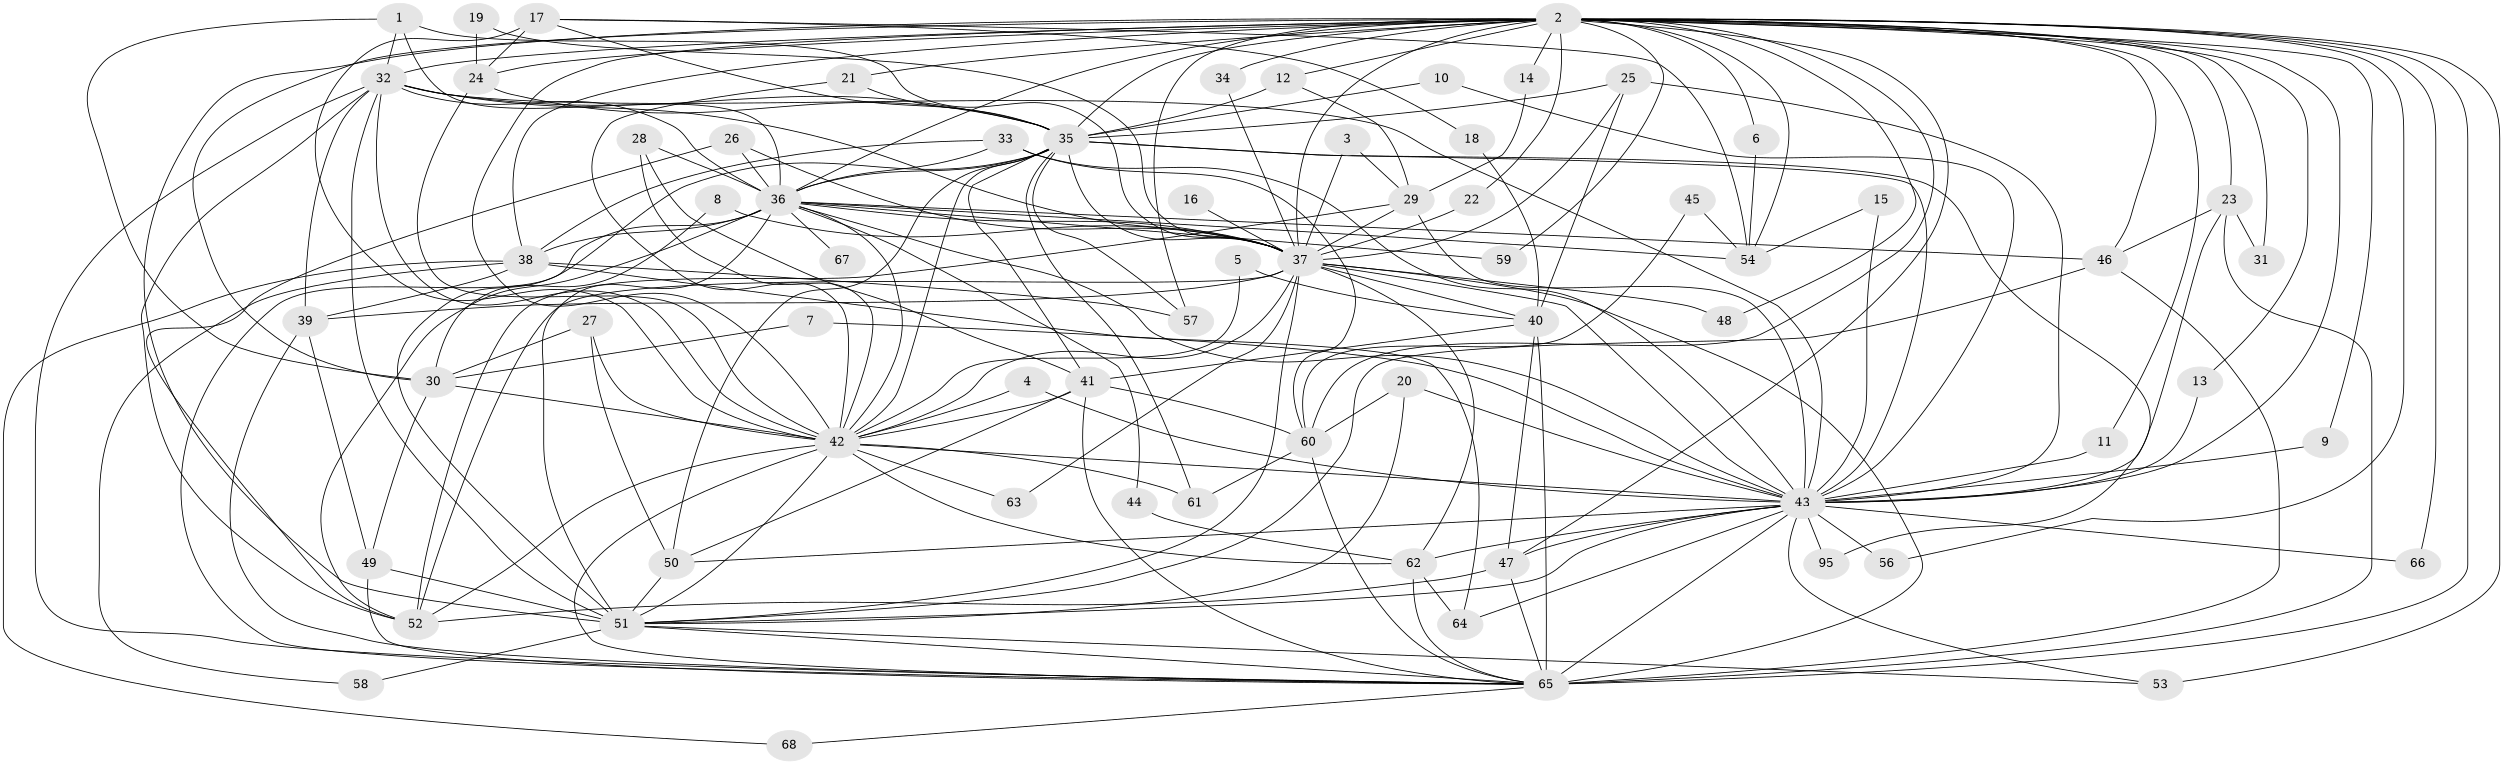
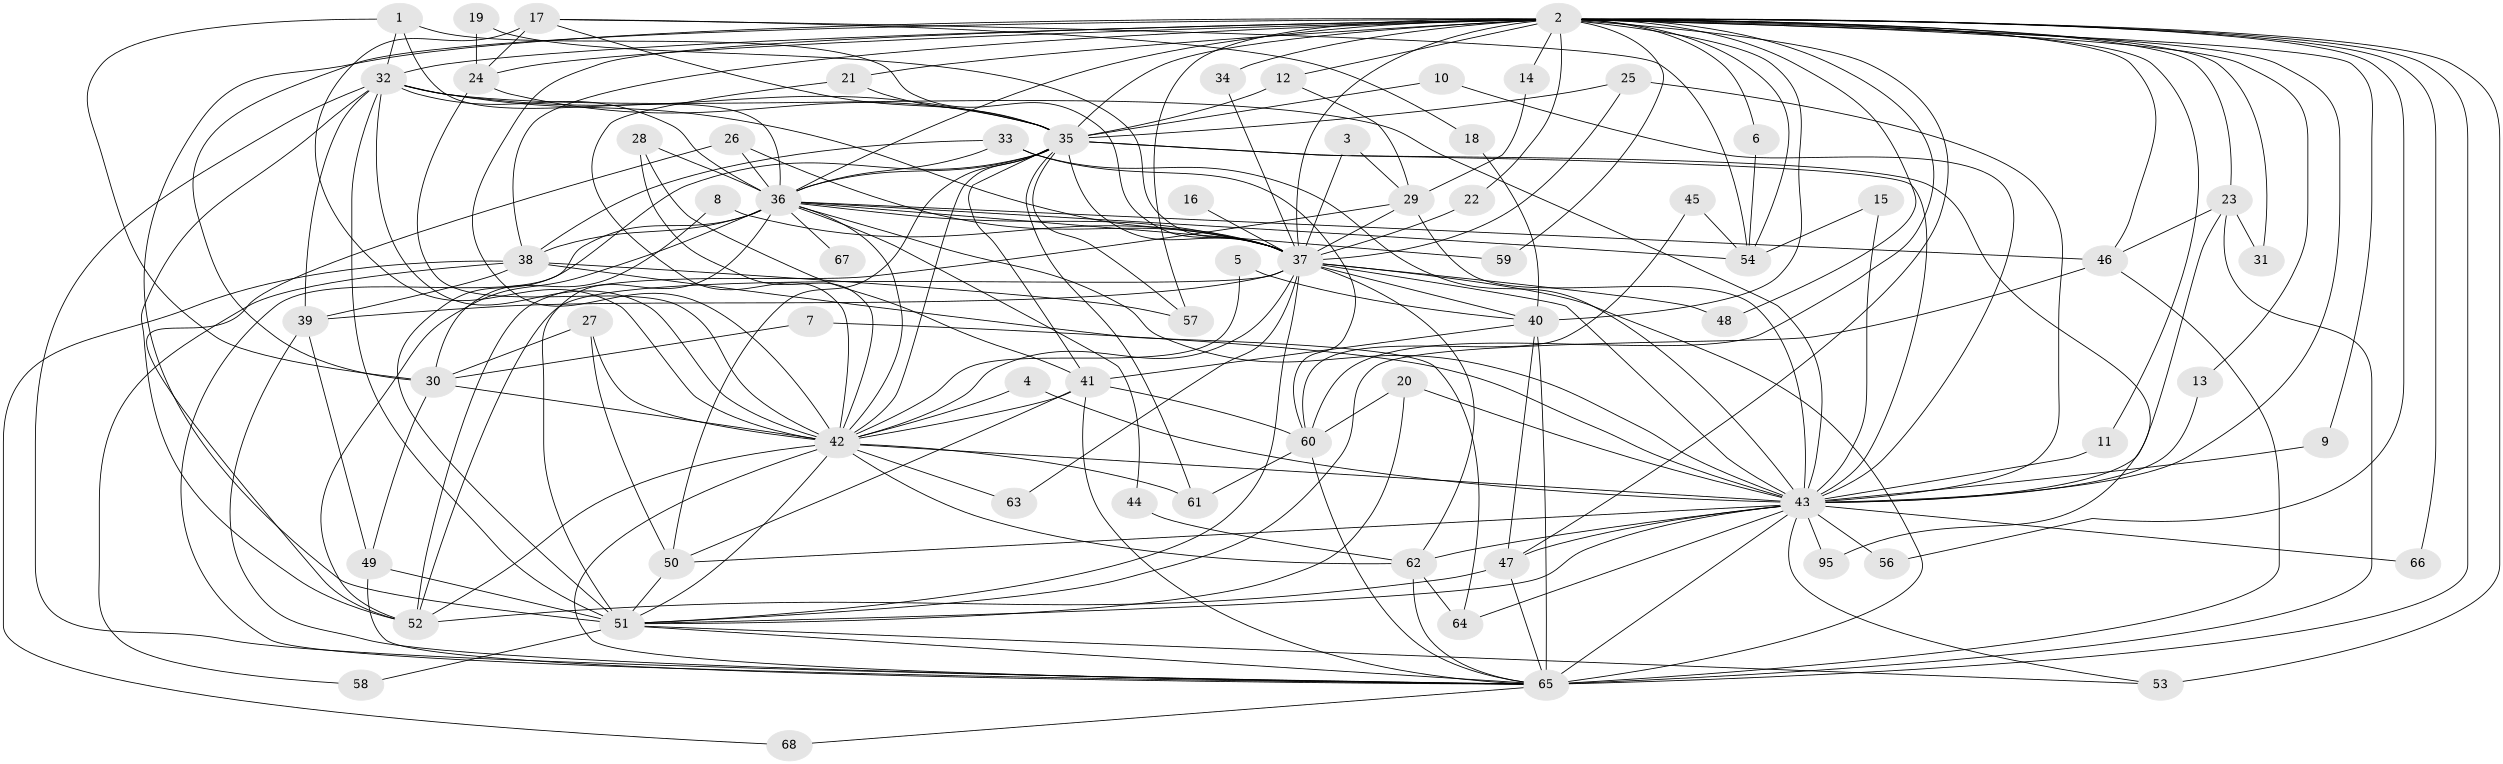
edge "25" -- "40": now "2" -- "40"
